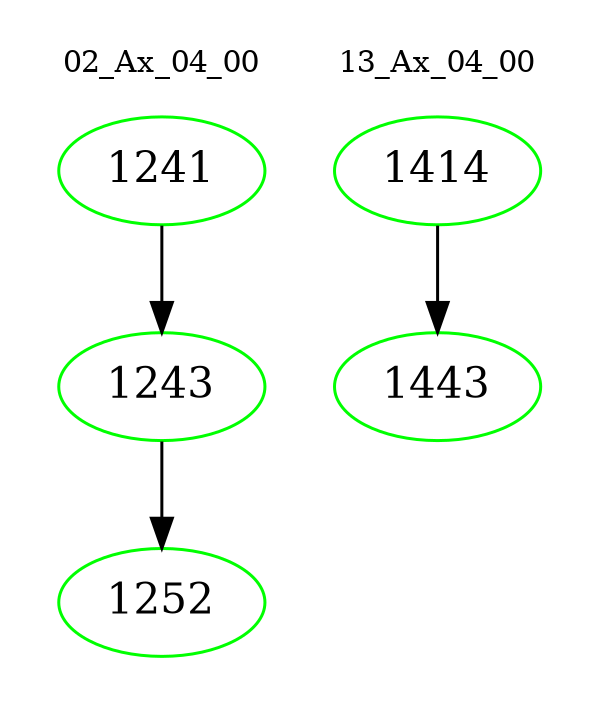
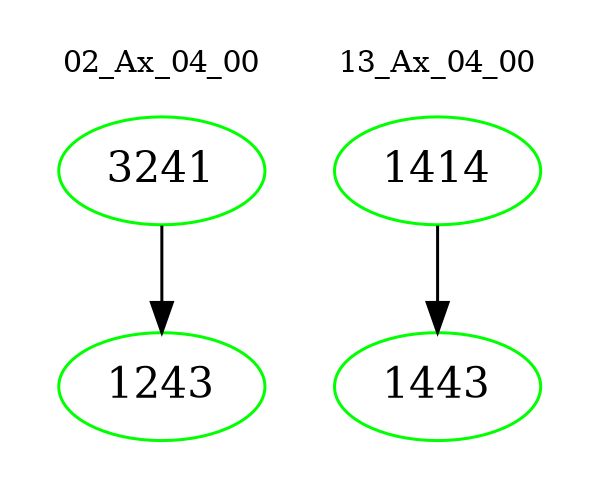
node "1241": label "1241" -> "3241"
node "1252": removed
